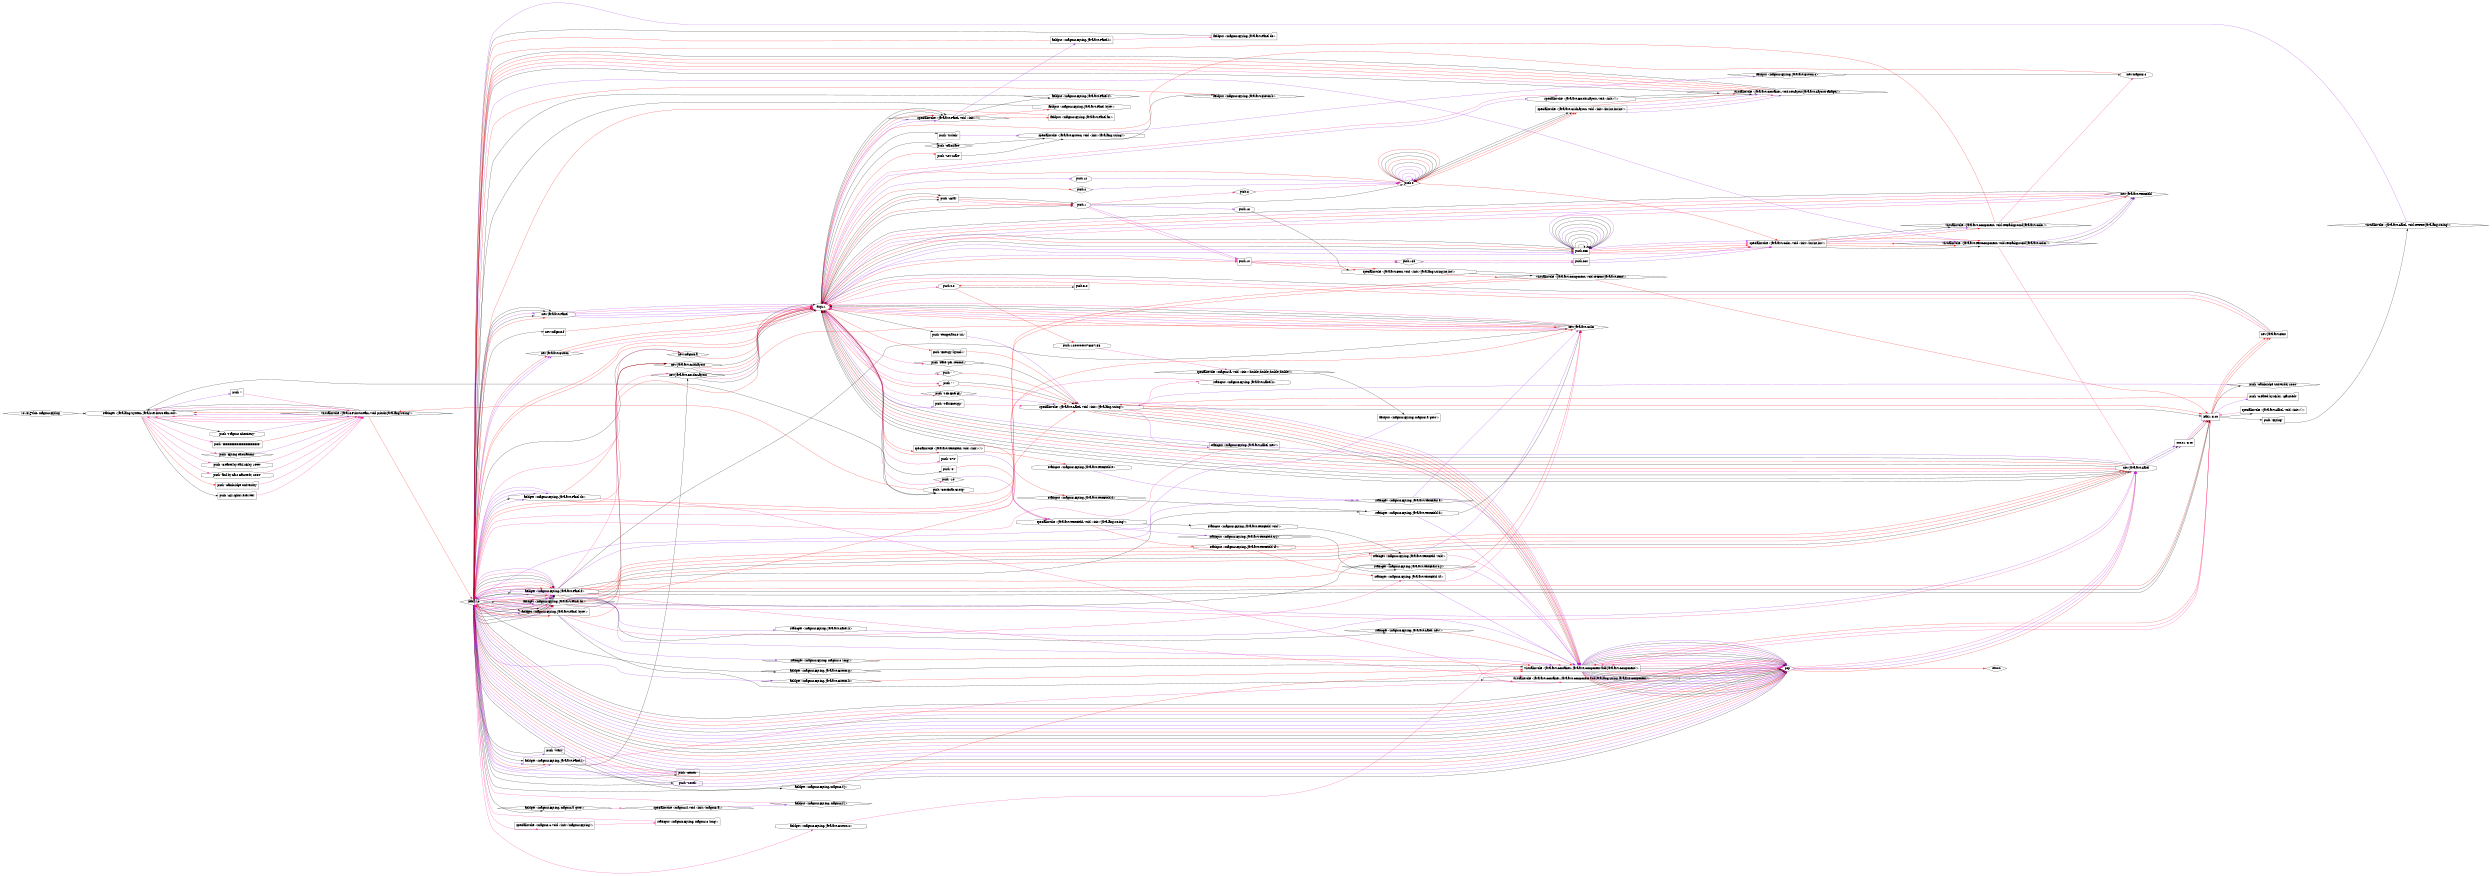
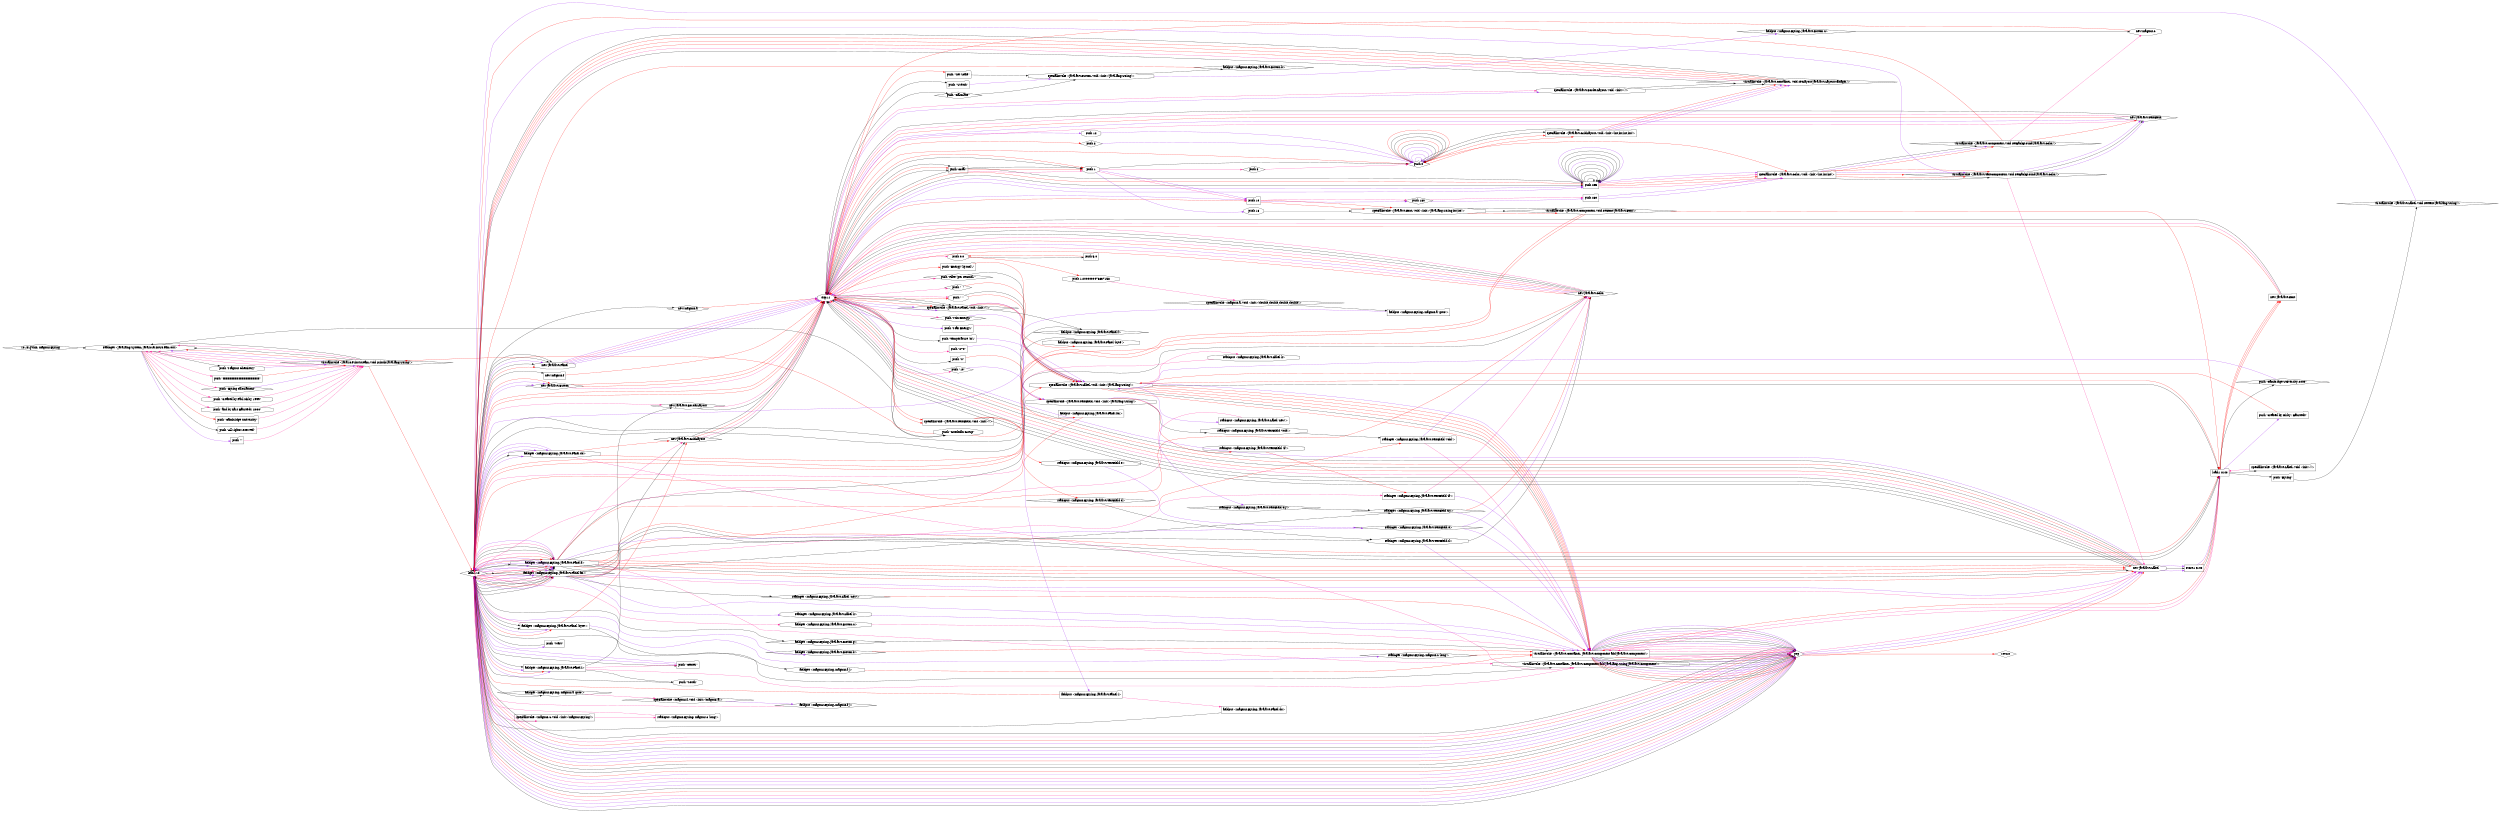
edge "fieldget <magnus.Eyring: java.awt.Panel f>" -> "new magnus.a": now "fieldget <magnus.Eyring: java.awt.Panel f>" -> "new java.awt.GridLayout"
edge "fieldget <magnus.Eyring: java.awt.Panel 'byte'>" -> "staticget <magnus.Eyring: java.awt.TextField 'if'>": now "fieldget <magnus.Eyring: java.awt.Panel for>" -> "staticget <magnus.Eyring: java.awt.TextField 'if'>"
